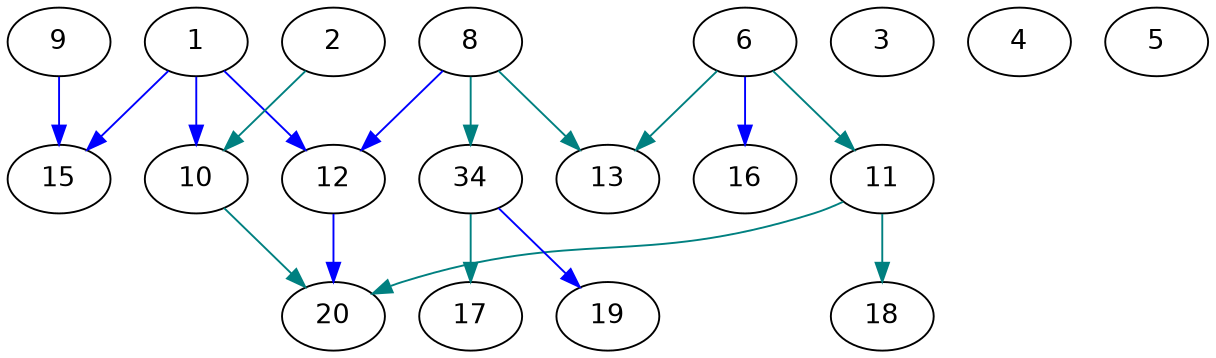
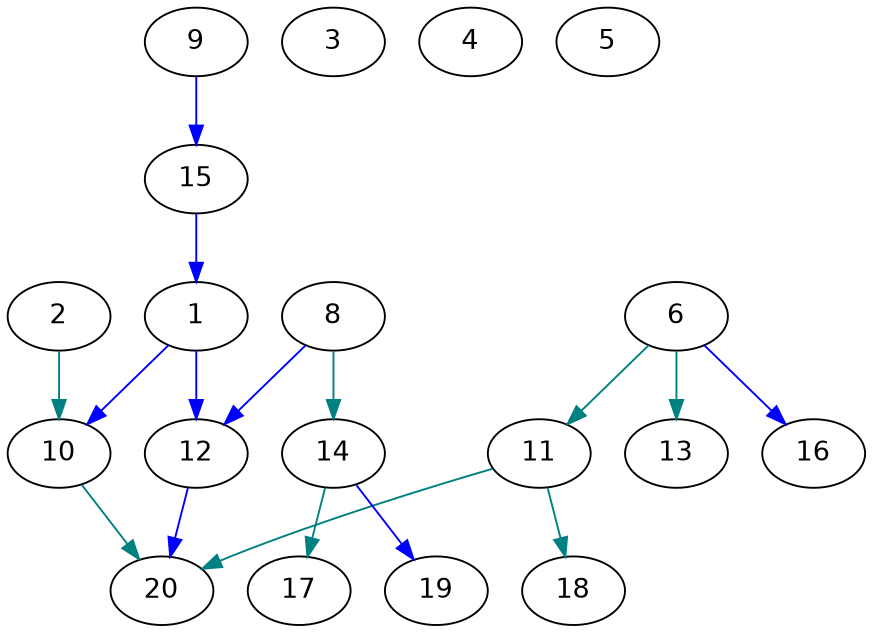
edge "1" -> "15": reversed
edge "8" -> "13": removed
node "34": label "34" -> "14"
